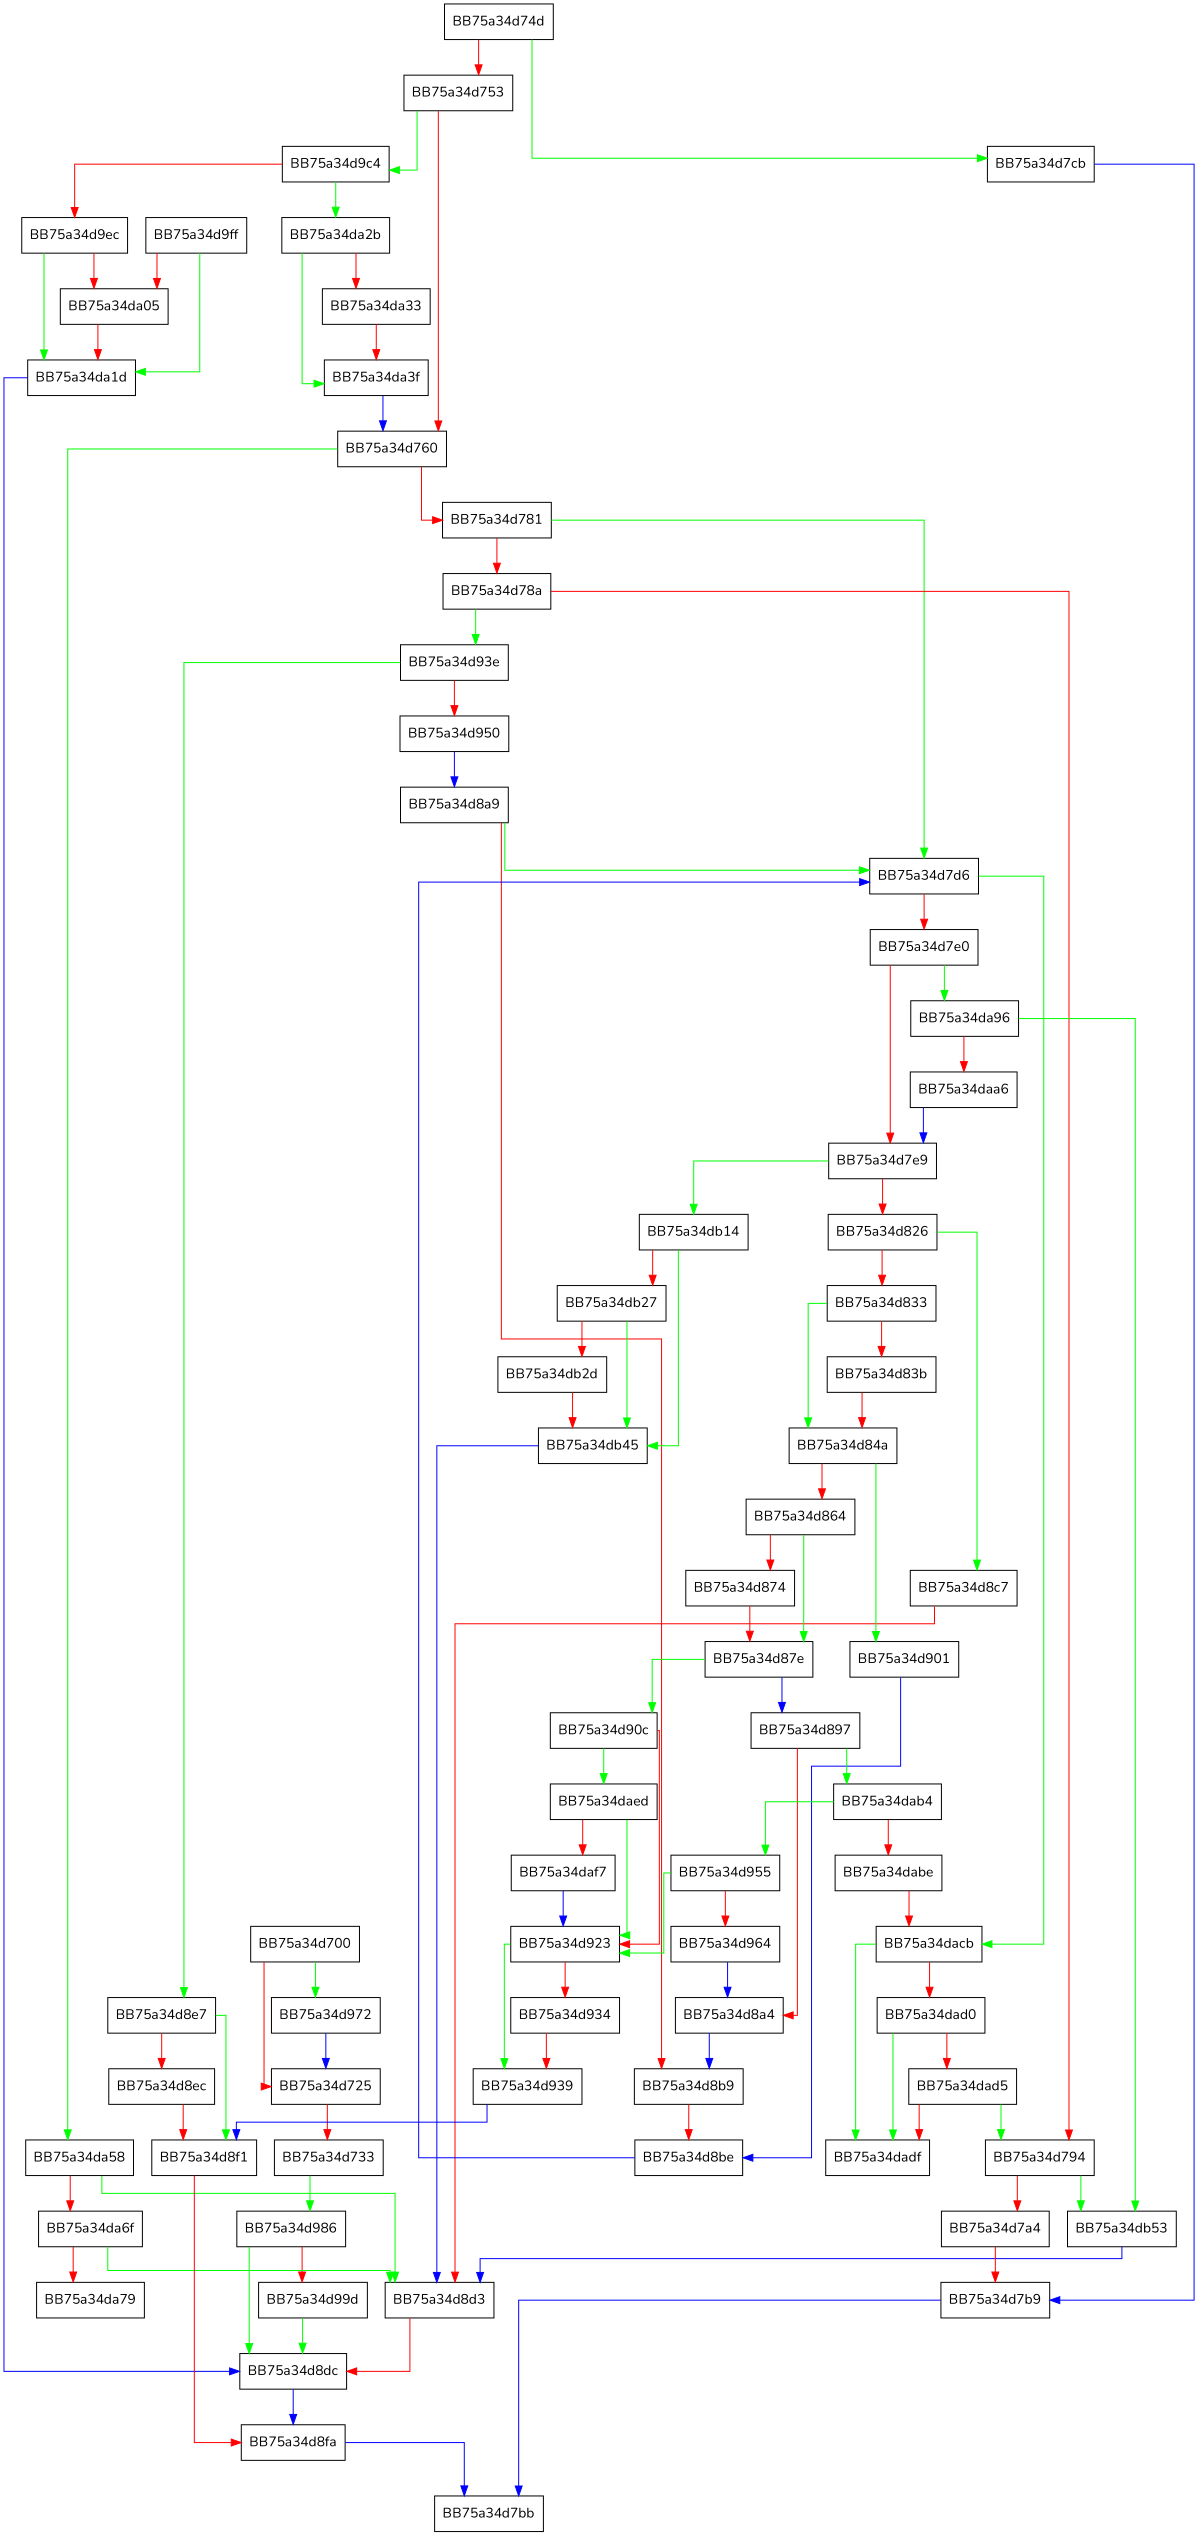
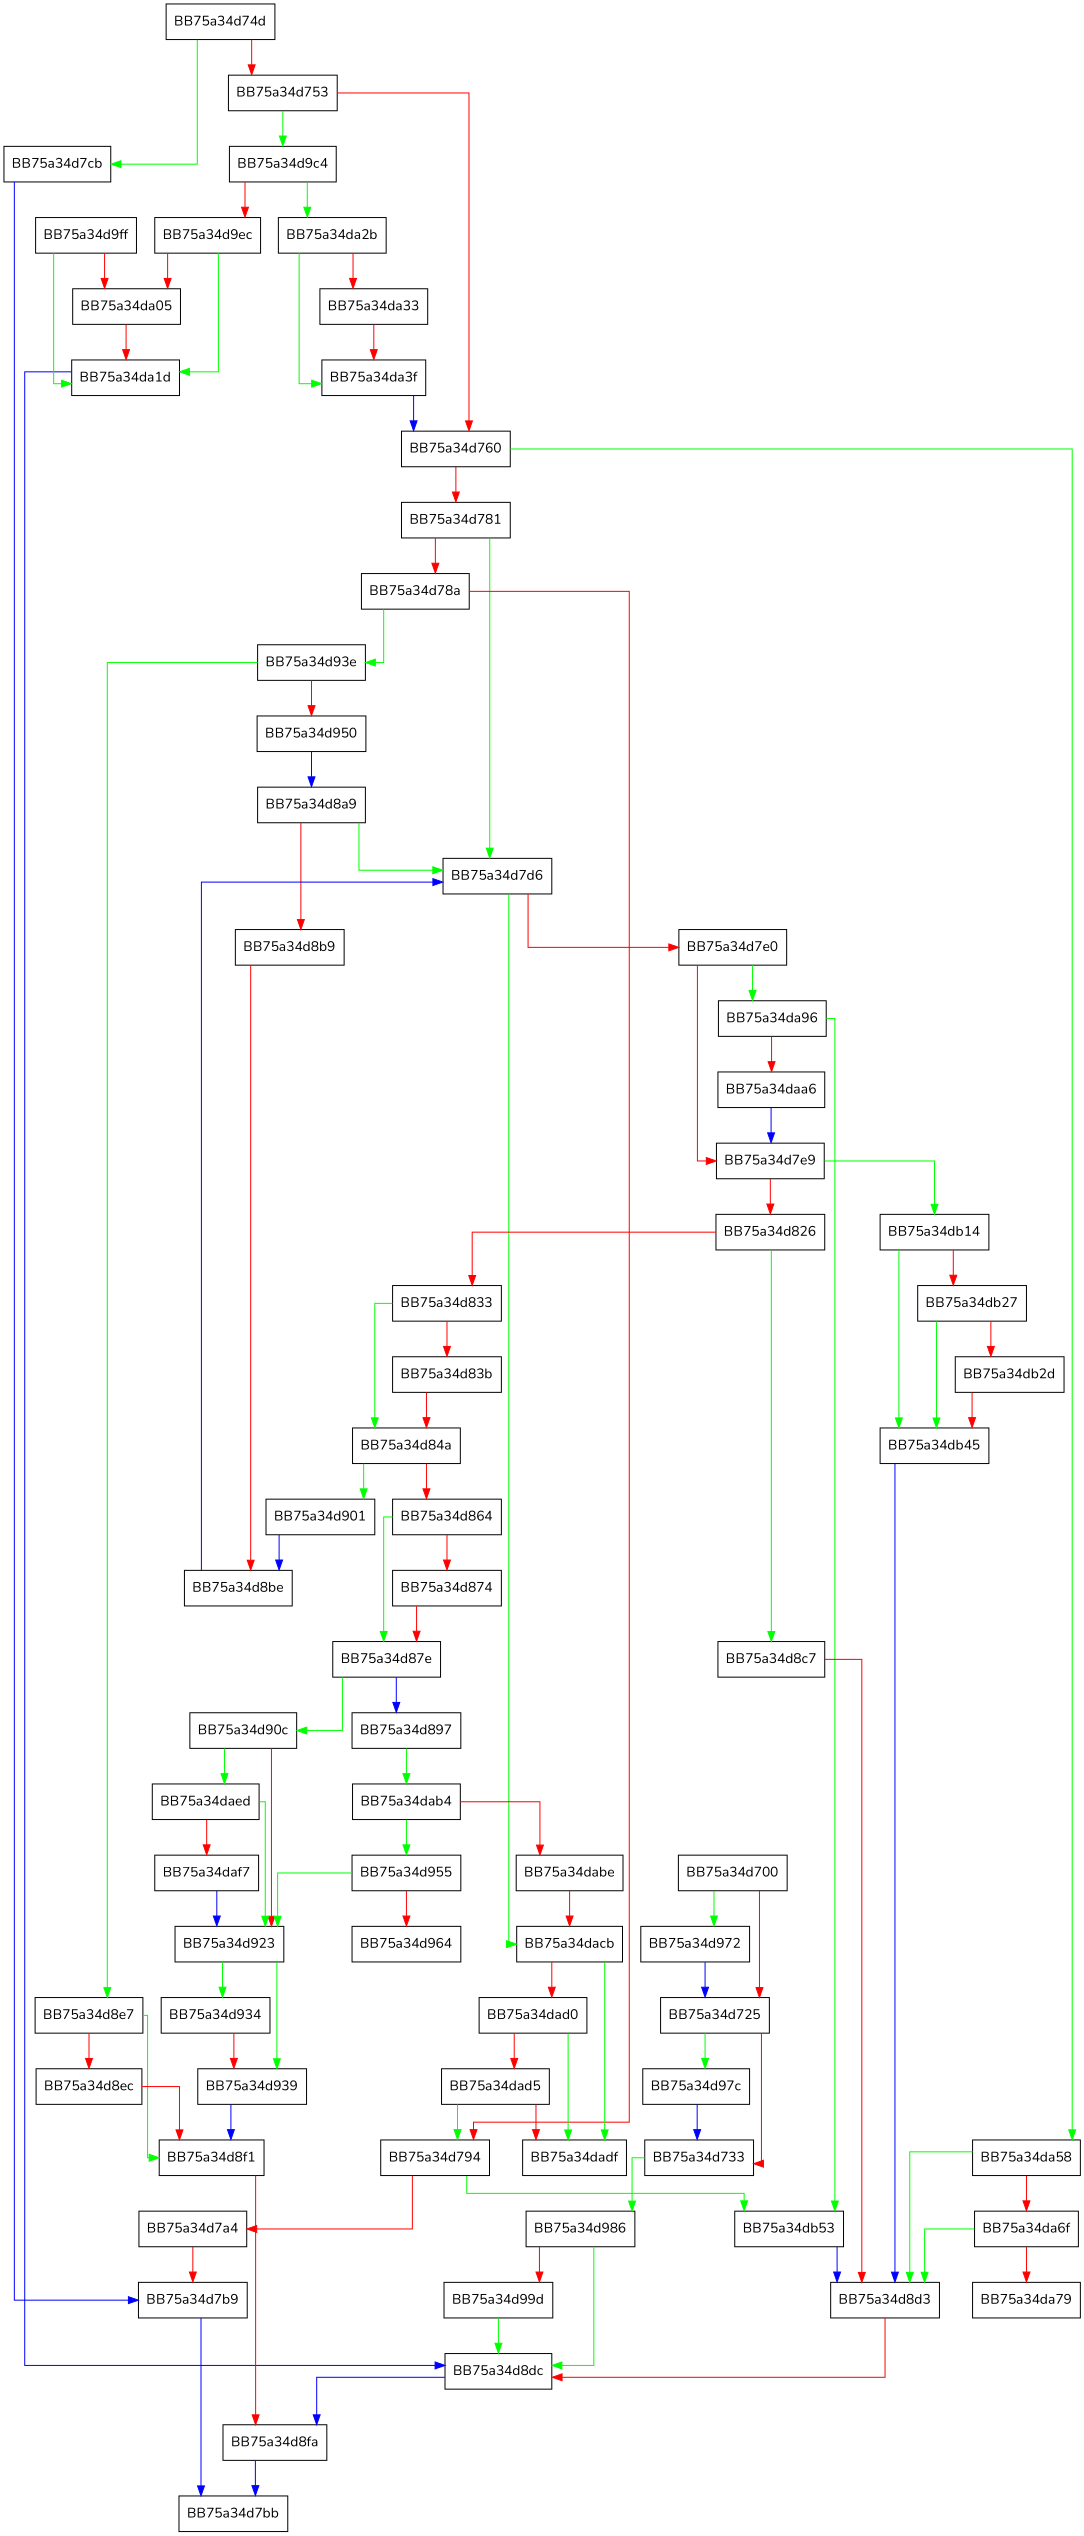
edge "BB75a34d923" -> "BB75a34d934": color red -> green
node "BB75a34d8a4": removed
node "BB75a34d97c": added
